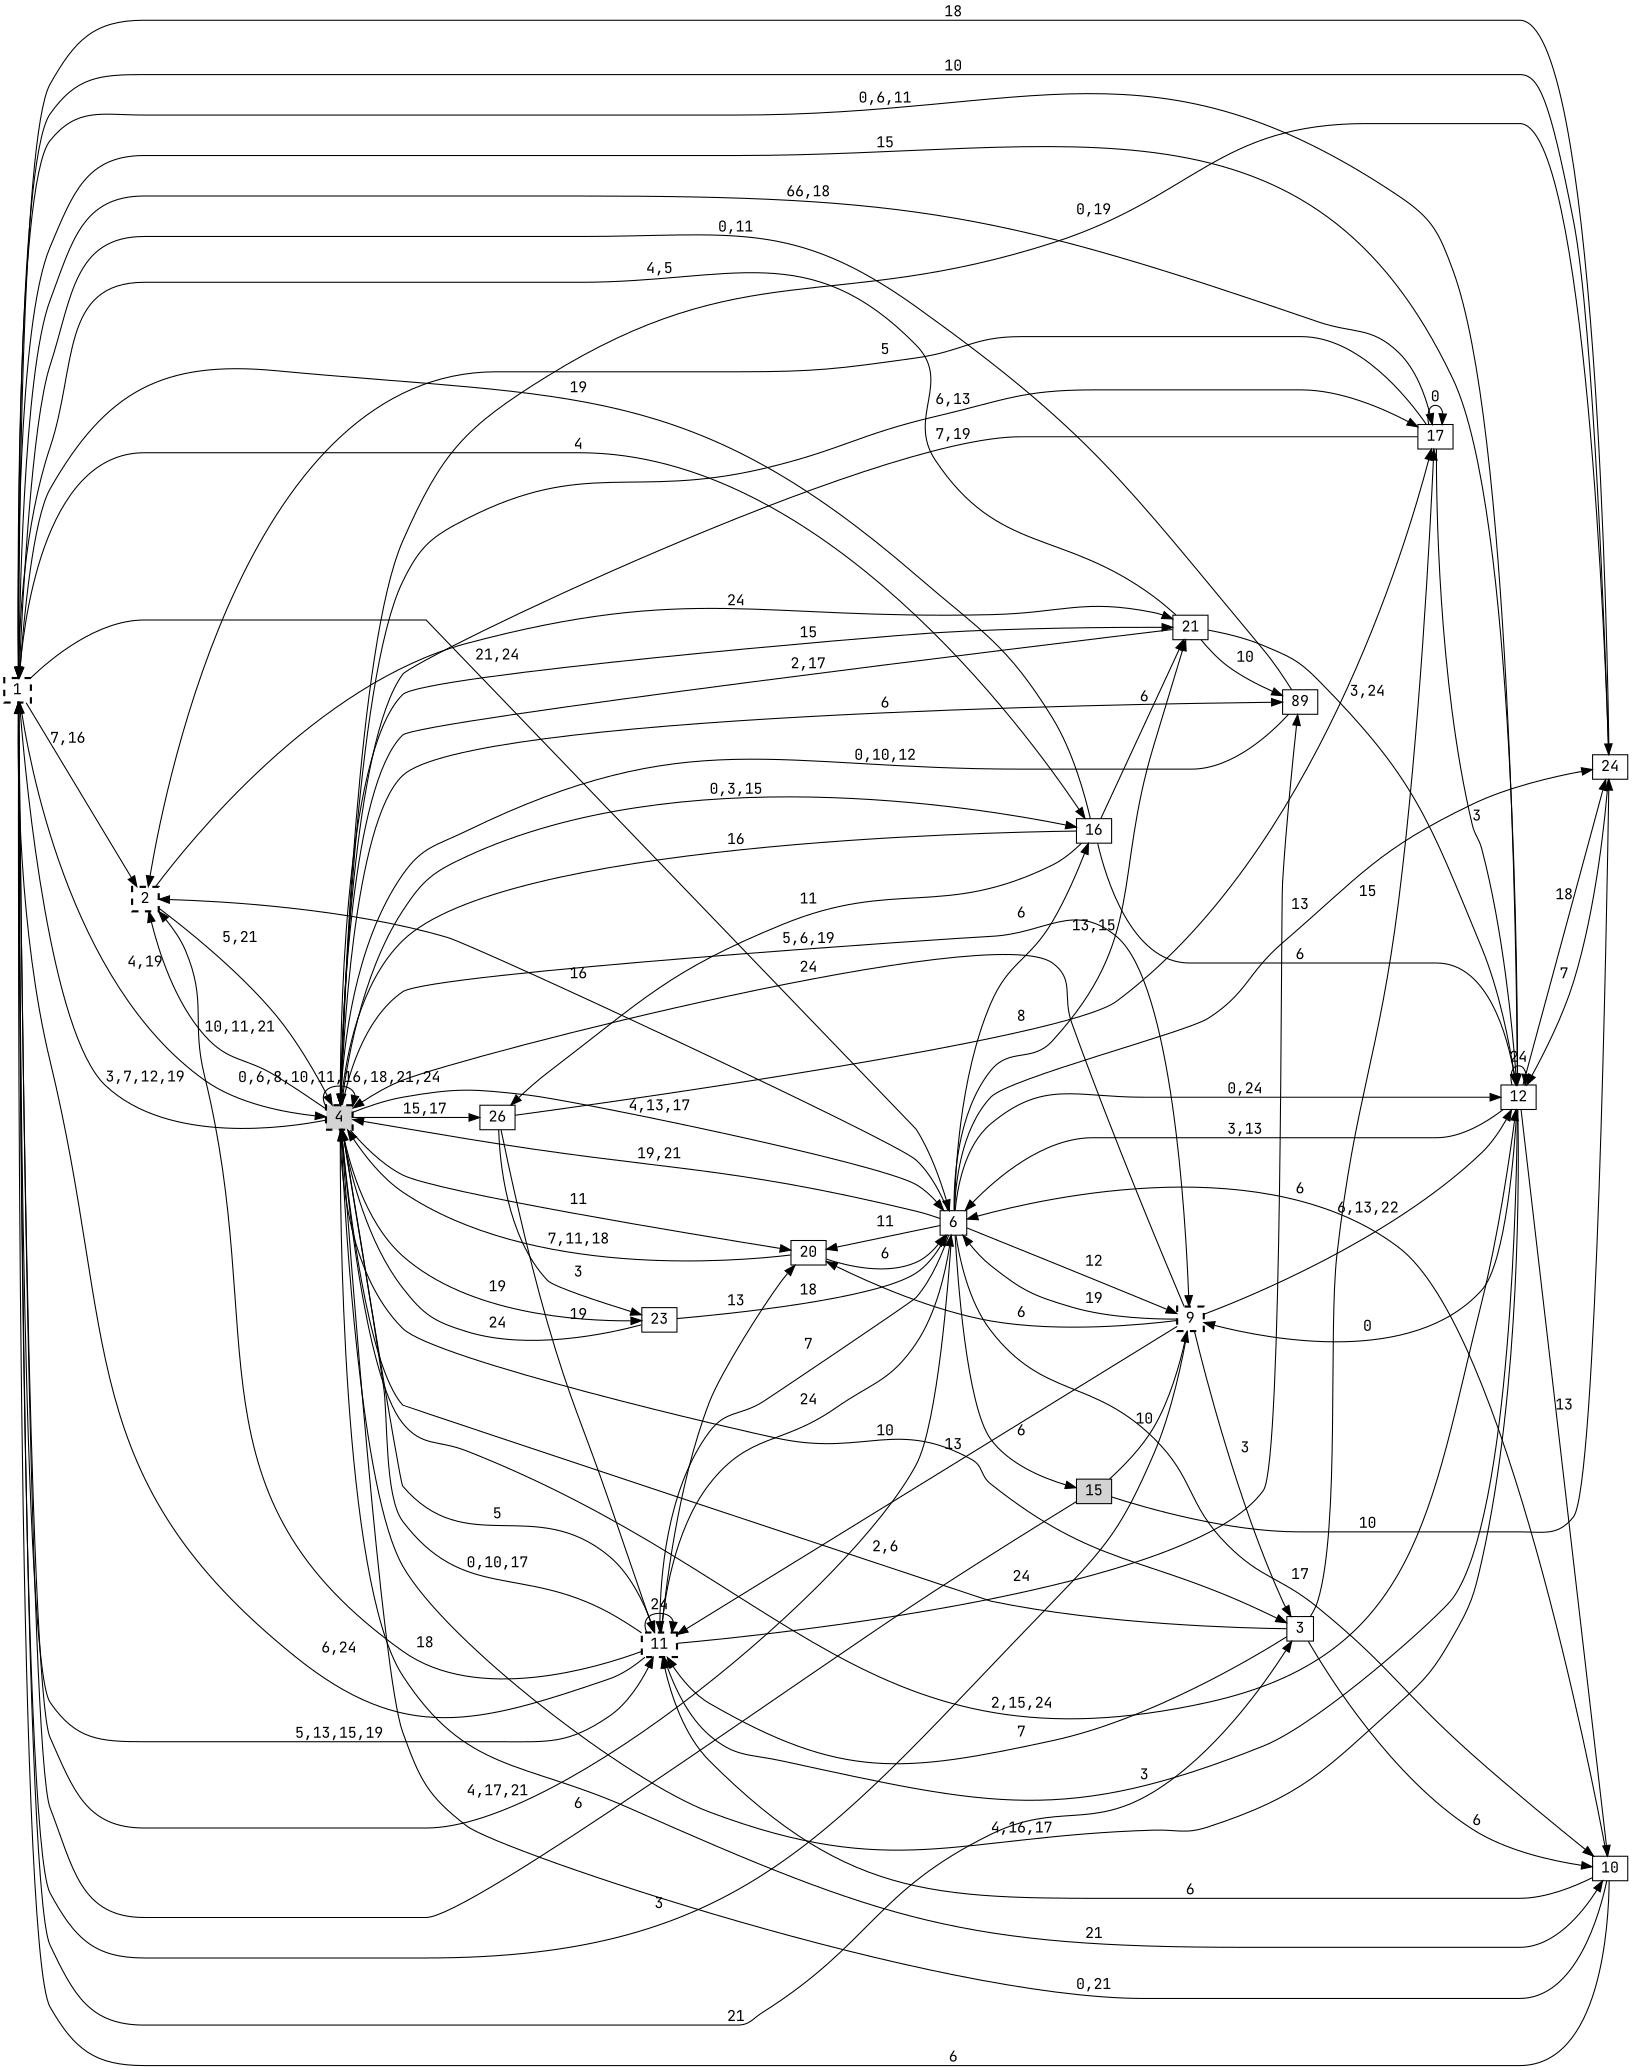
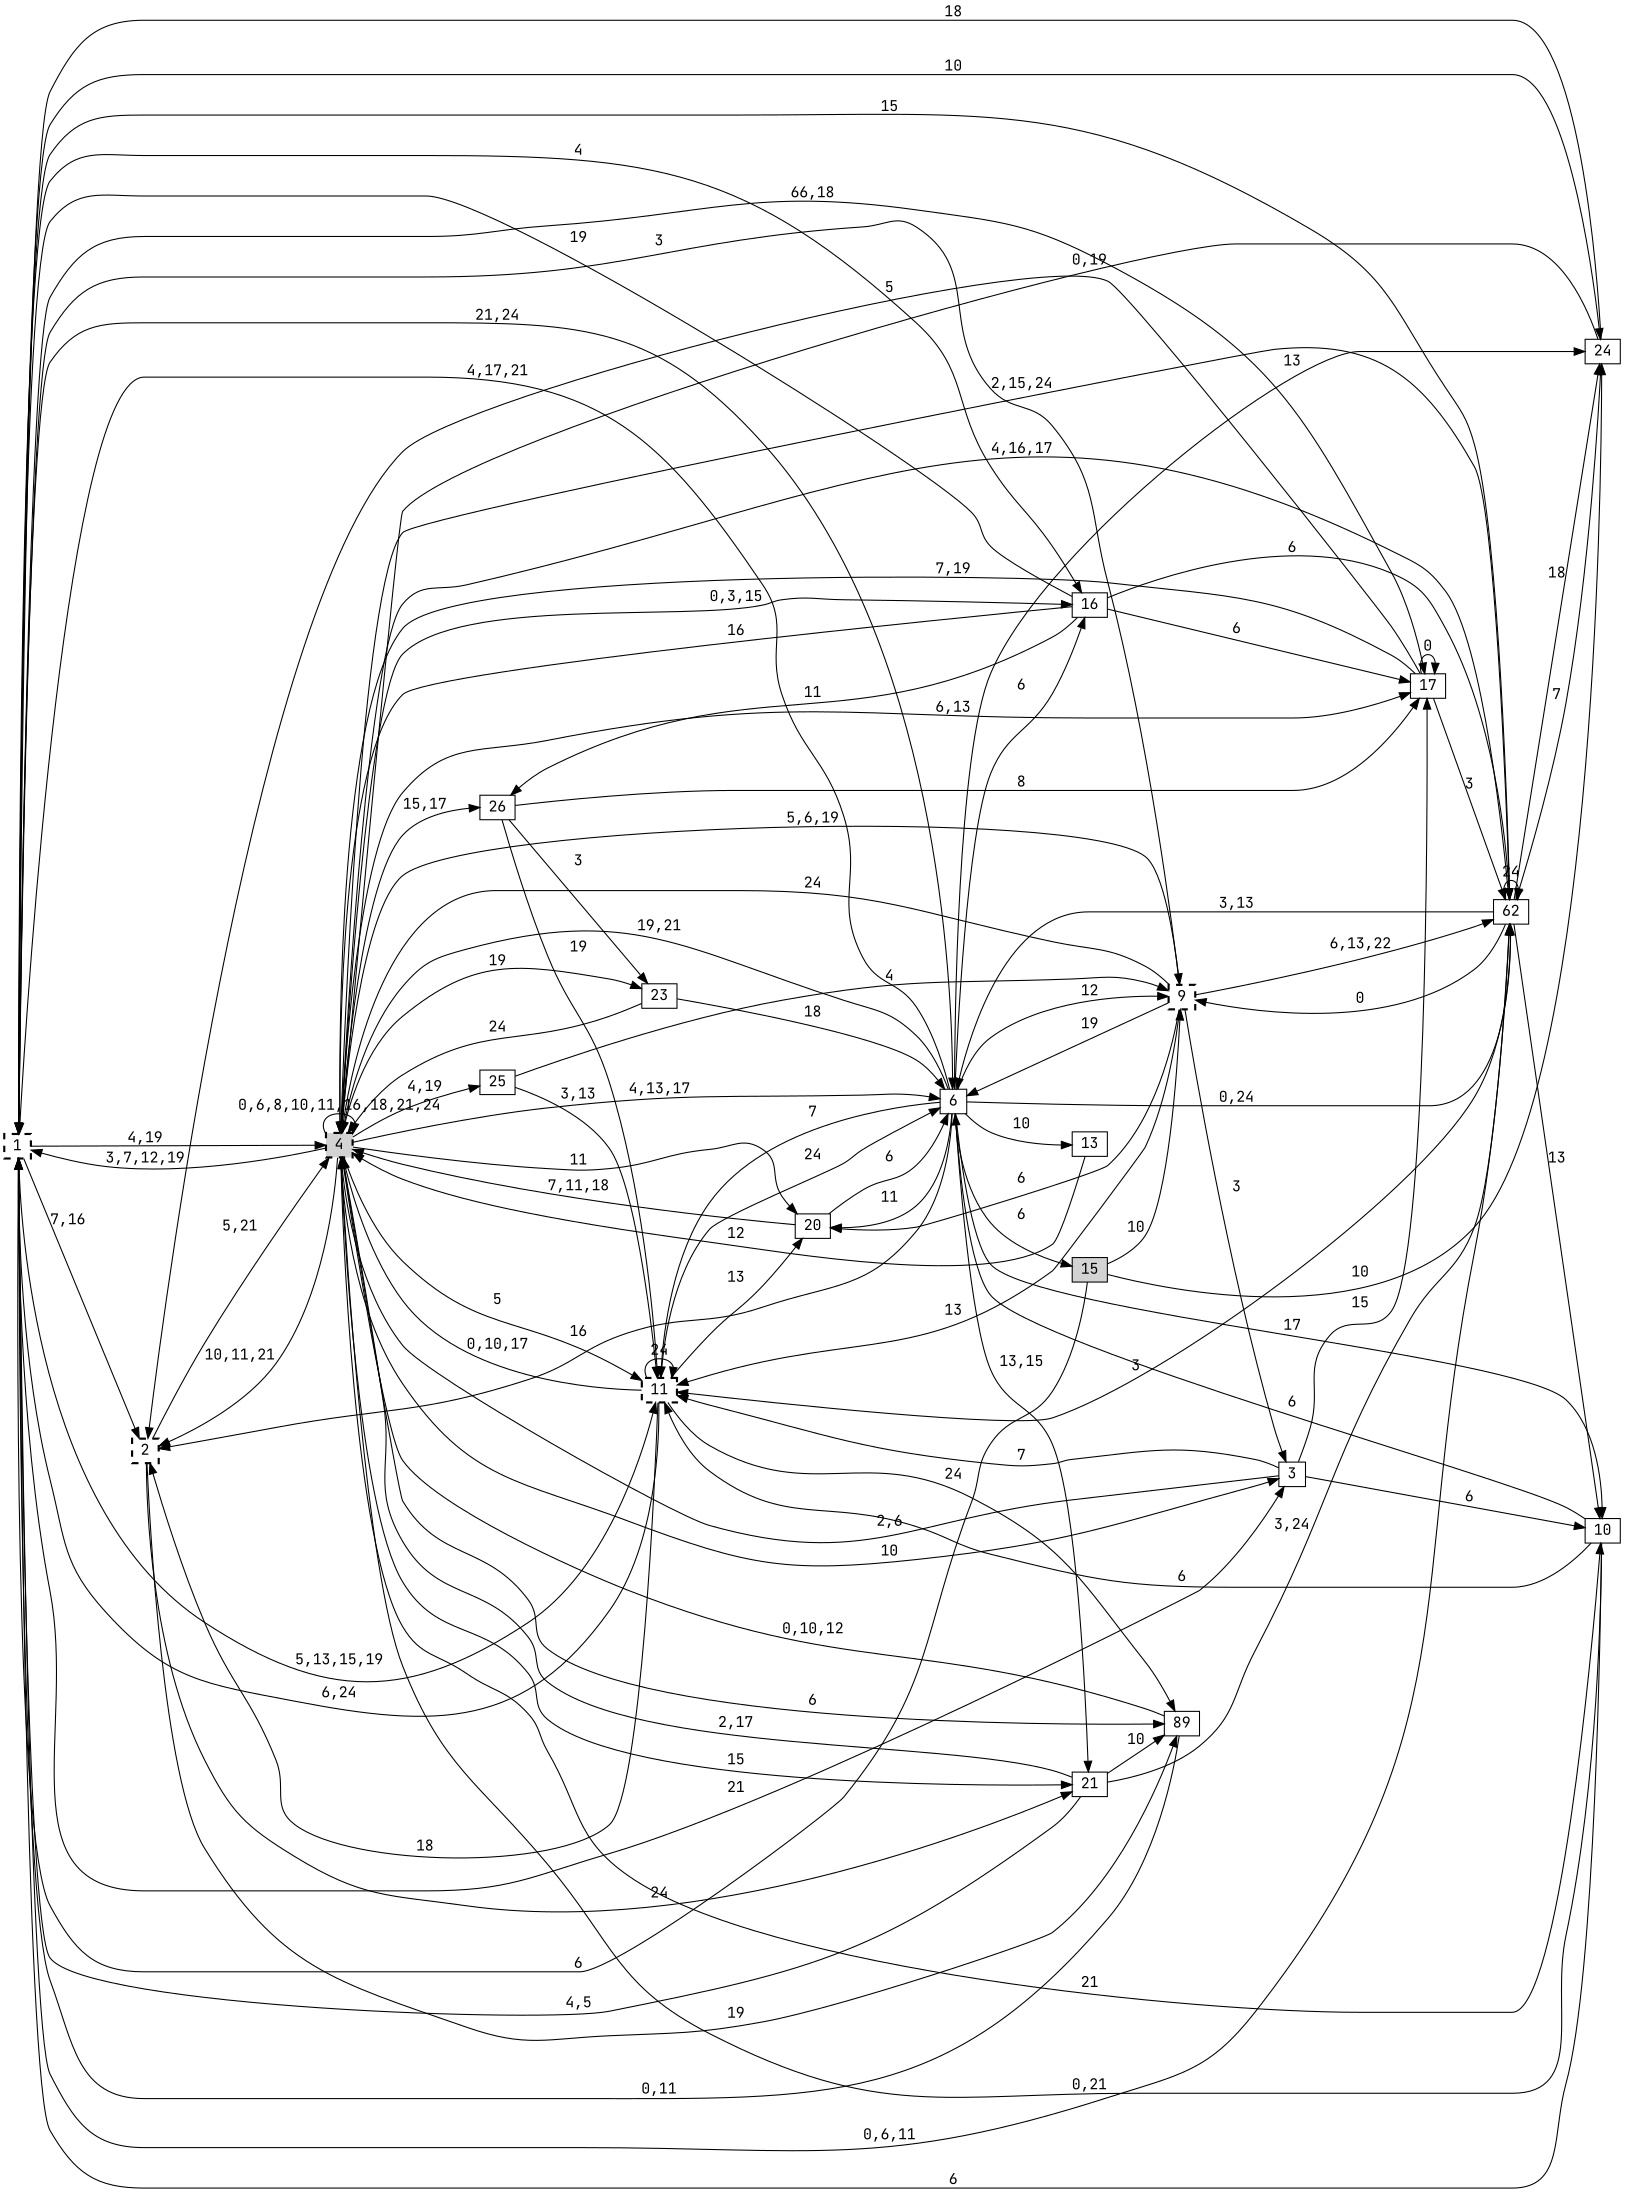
edge "16" -> "21": now "16" -> "17"
node "25": added
node "12": label "12" -> "62"
node "13": added
edge "2" -> "89": added, label "19"
